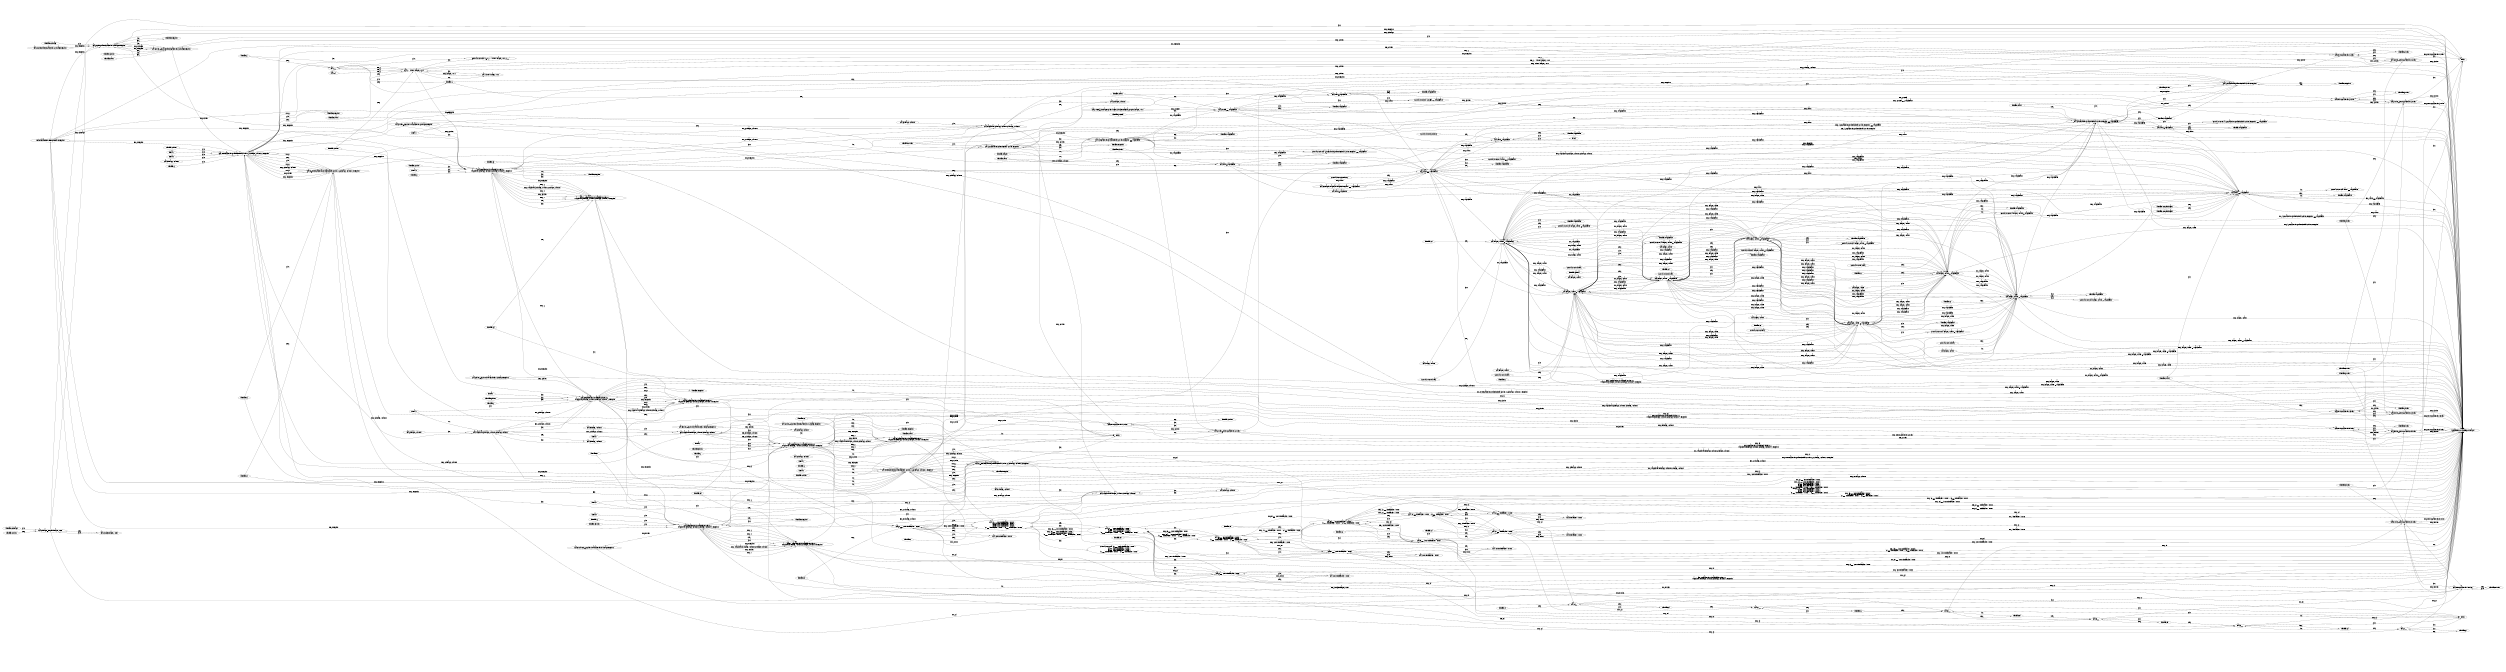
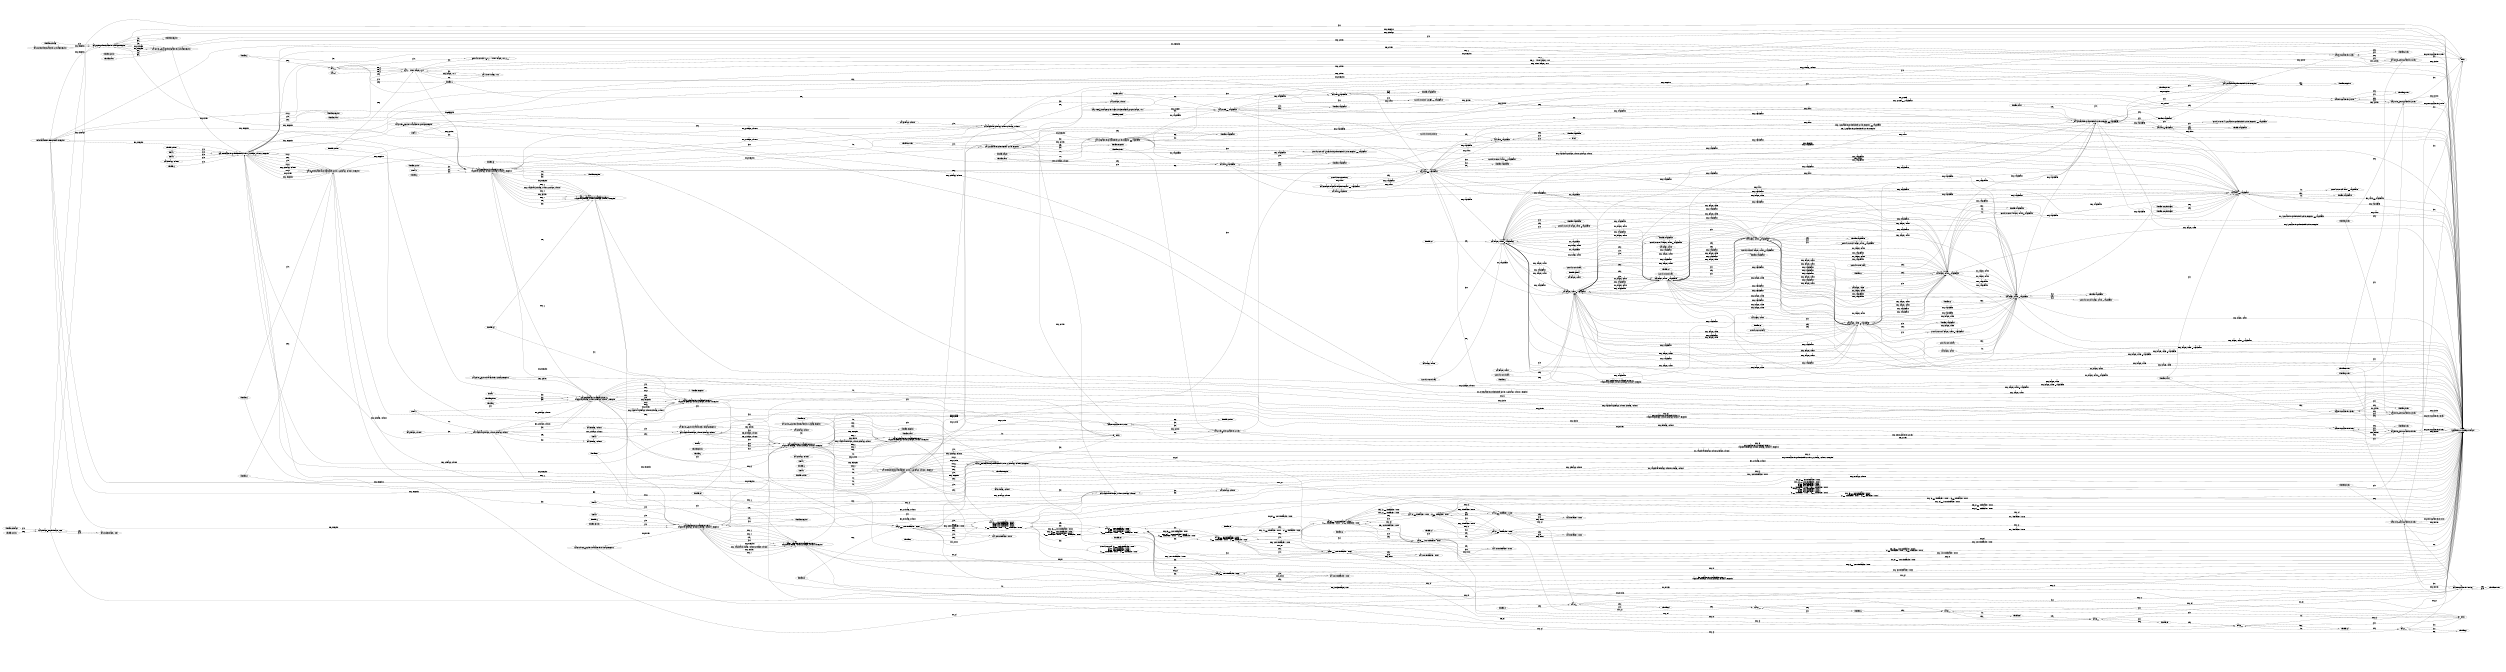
edge "(Call,Bi++)" -> "(Call,Br_view=DestroyCacheView(Br_view))": now "(Call,Bi++)" -> "(MethodReturn,MagickExport Image *)"
